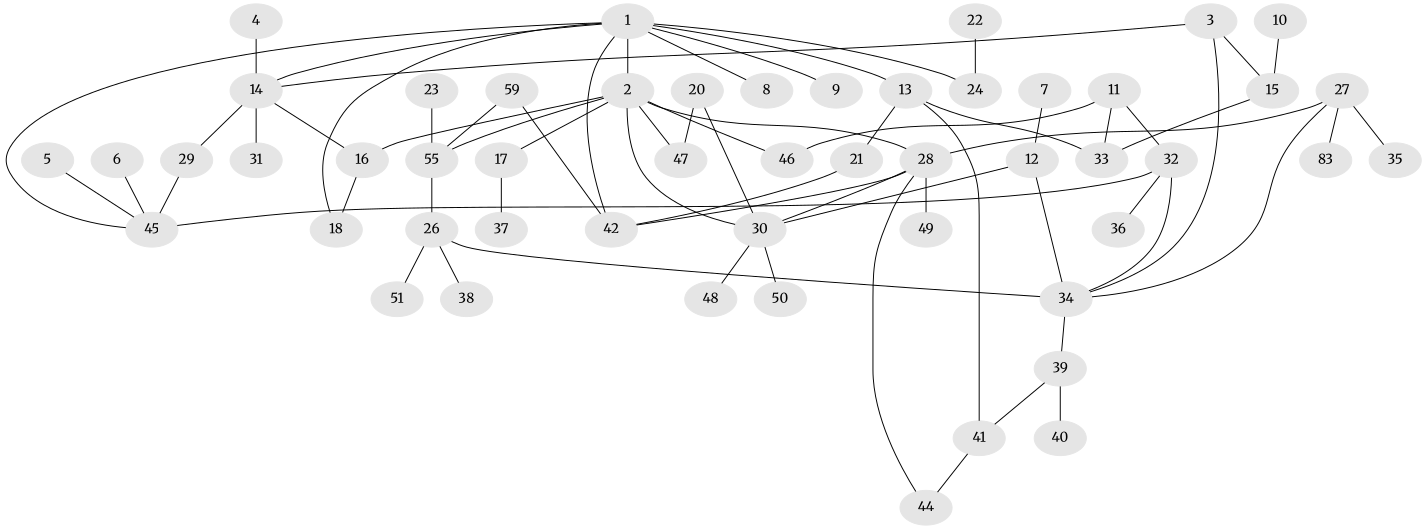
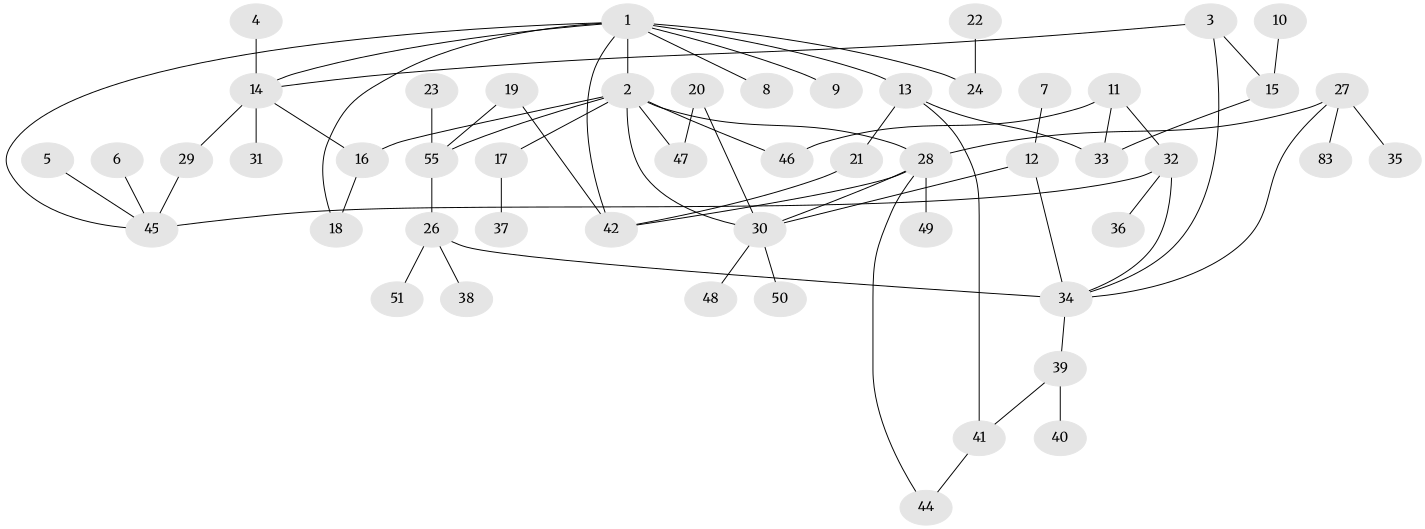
node "59": label "59" -> "19"
